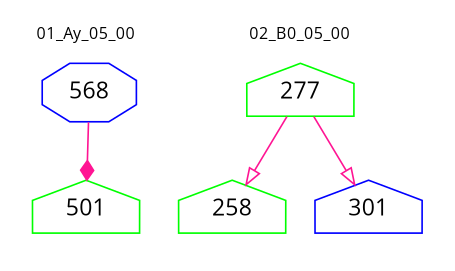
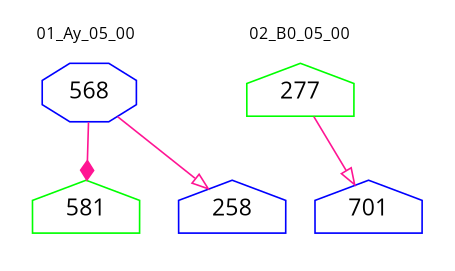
edge "277" -> "258": now "568" -> "258"
node "501": label "501" -> "581"
node "258": color green -> blue
node "301": label "301" -> "701"
